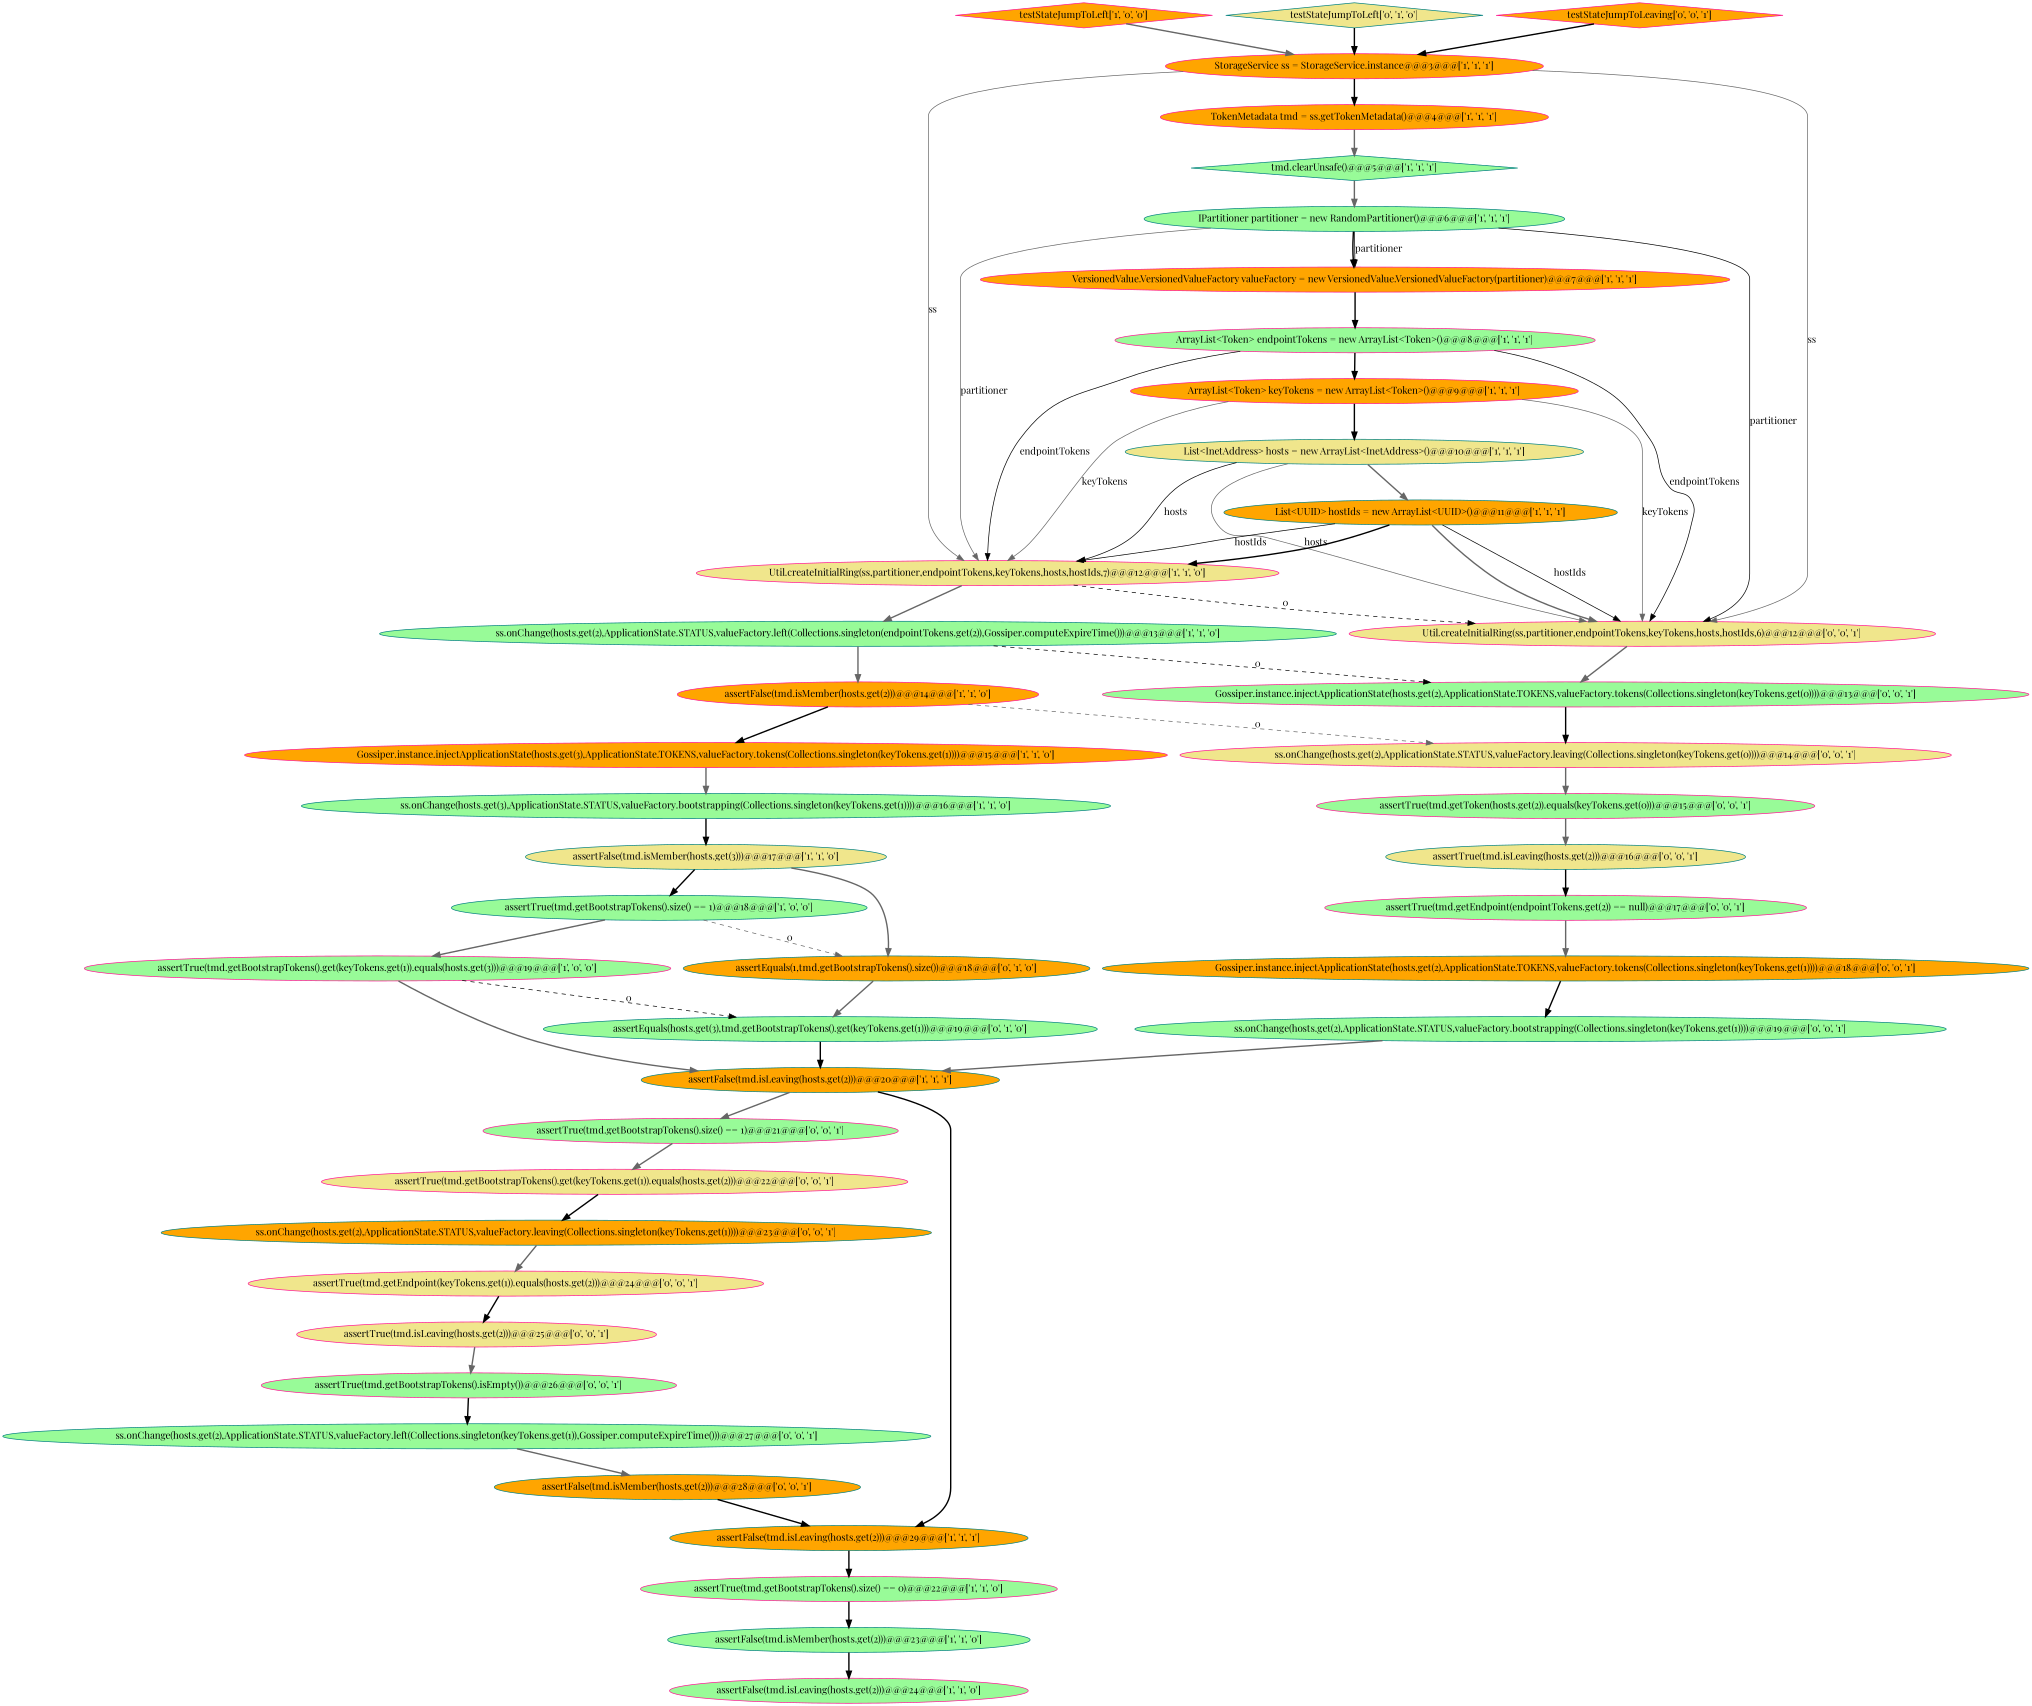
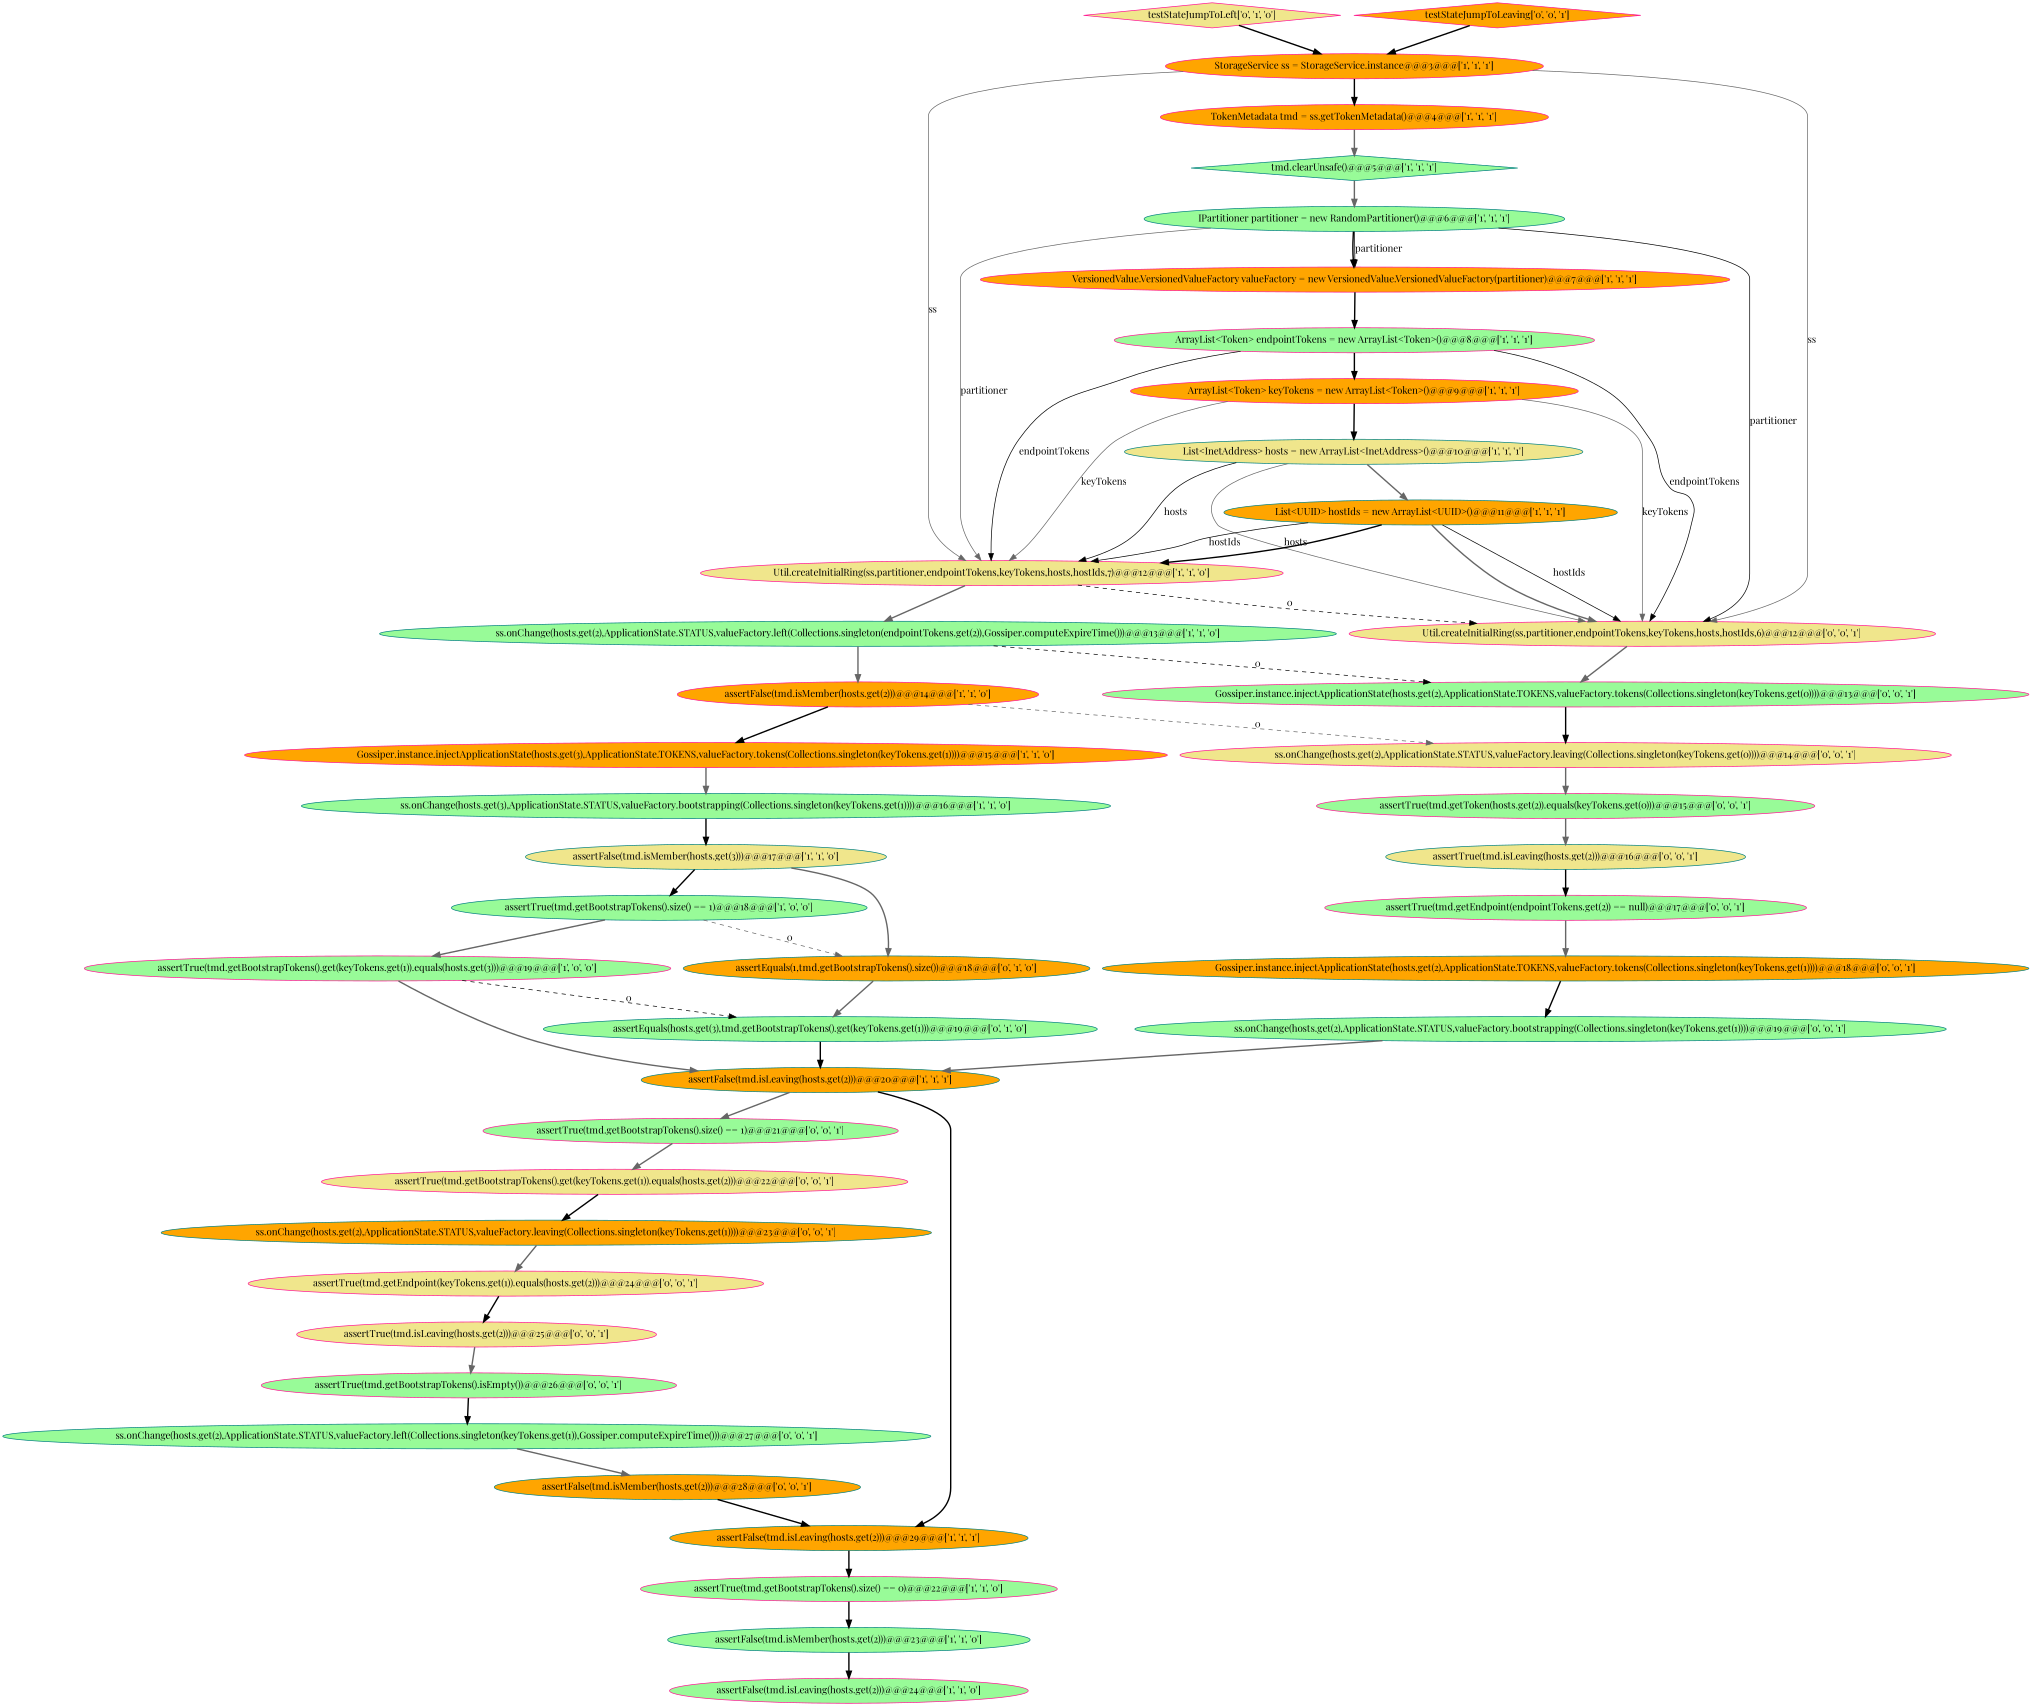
node "testStateJumpToLeft['1', '0', '0']": removed
node "testStateJumpToLeft['0', '1', '0']": color teal -> deeppink
